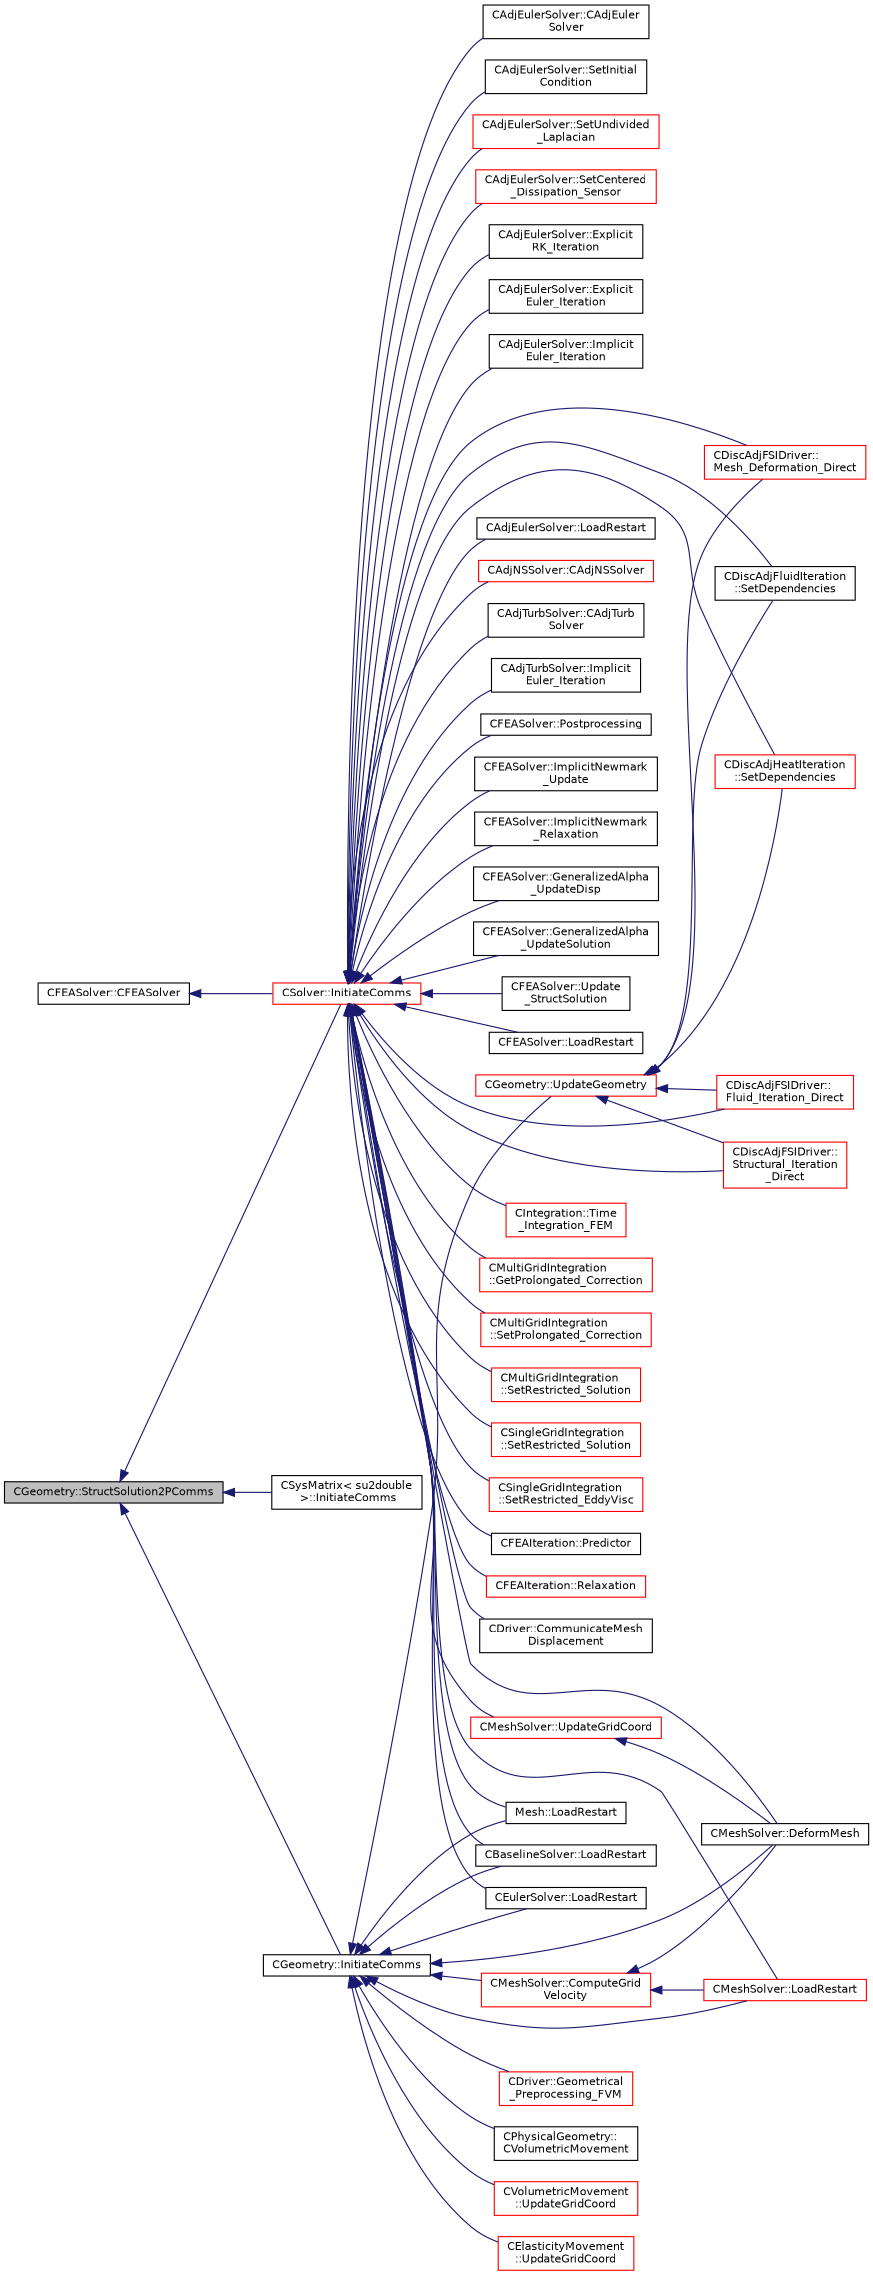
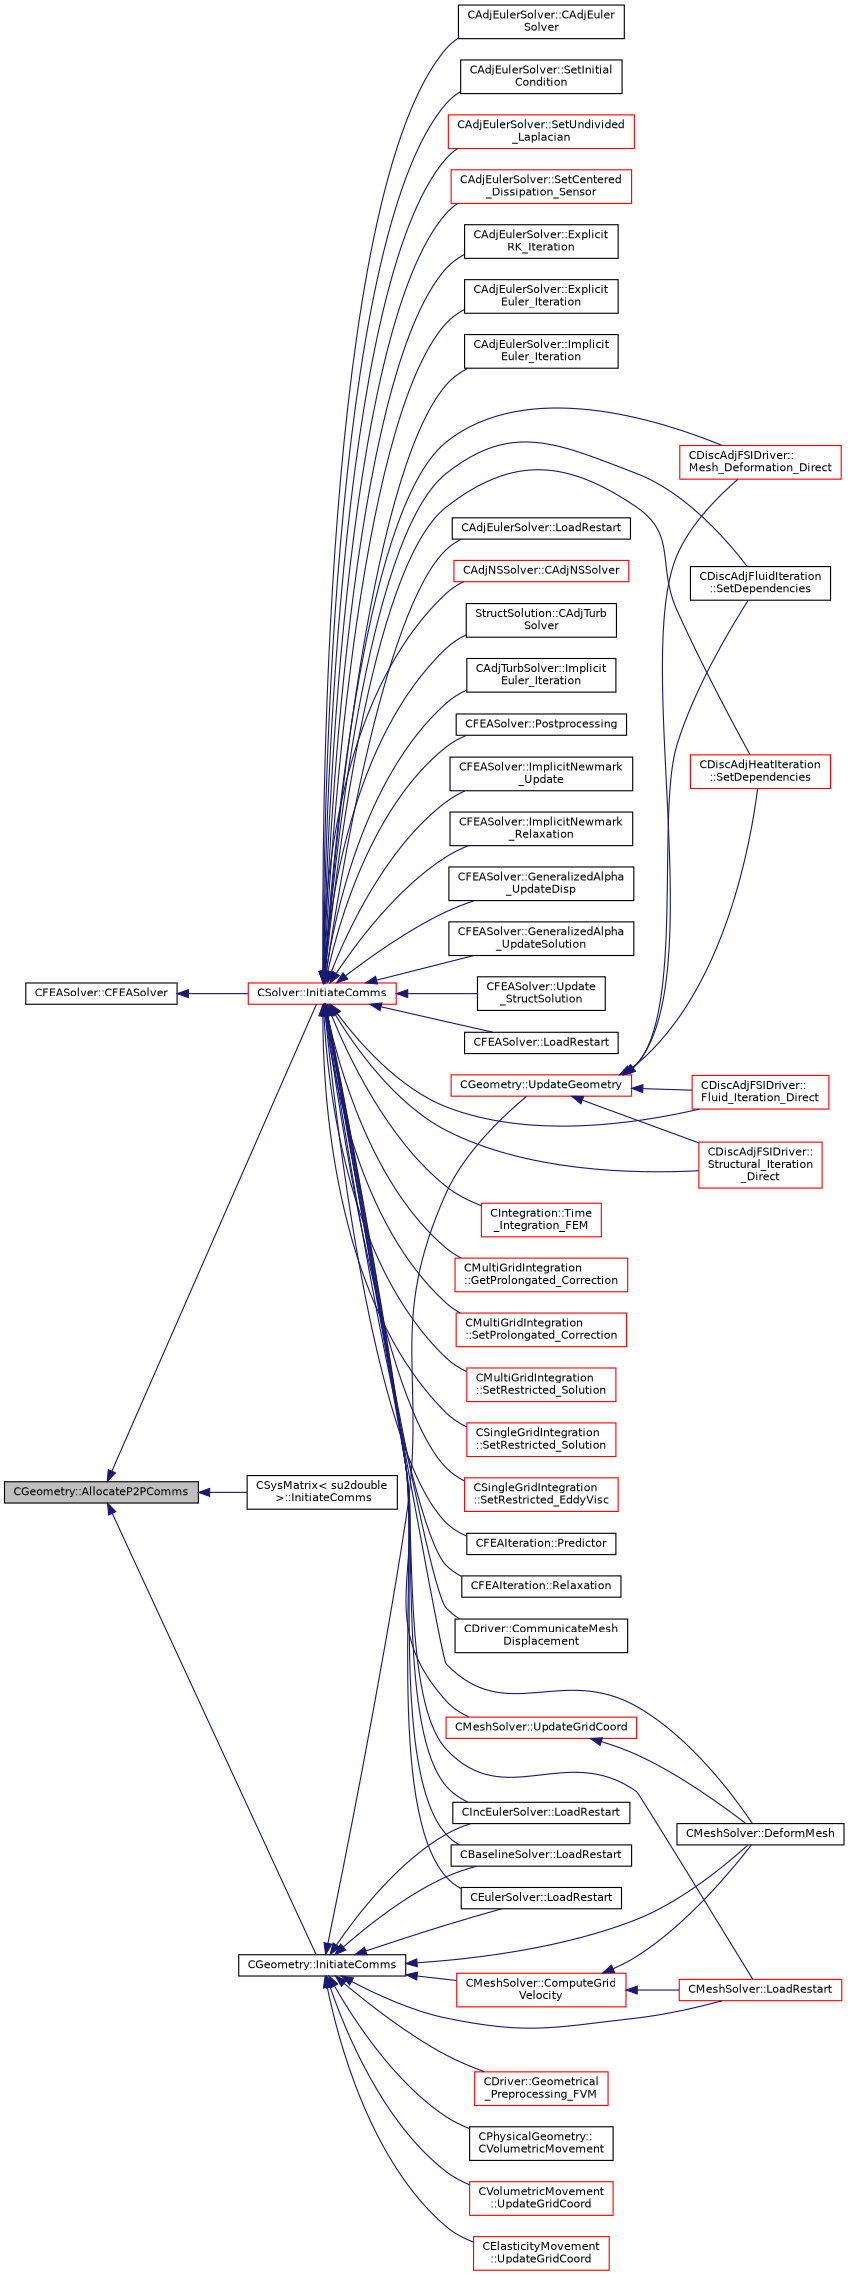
node "CAdjTurbSolver::CAdjTurb Solver": label "CAdjTurbSolver::CAdjTurb Solver" -> "StructSolution::CAdjTurb Solver"
node "CGeometry::StructSolution2PComms": label "CGeometry::StructSolution2PComms" -> "CGeometry::AllocateP2PComms"
node "CFEAIteration::Relaxation": color red -> black
node "Mesh::LoadRestart": label "Mesh::LoadRestart" -> "CIncEulerSolver::LoadRestart"
